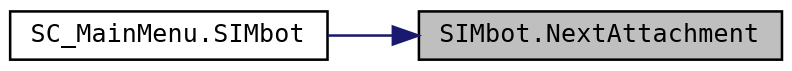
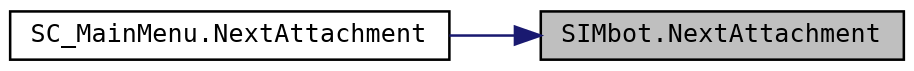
node "SC_MainMenu.SIMbot": label "SC_MainMenu.SIMbot" -> "SC_MainMenu.NextAttachment"
